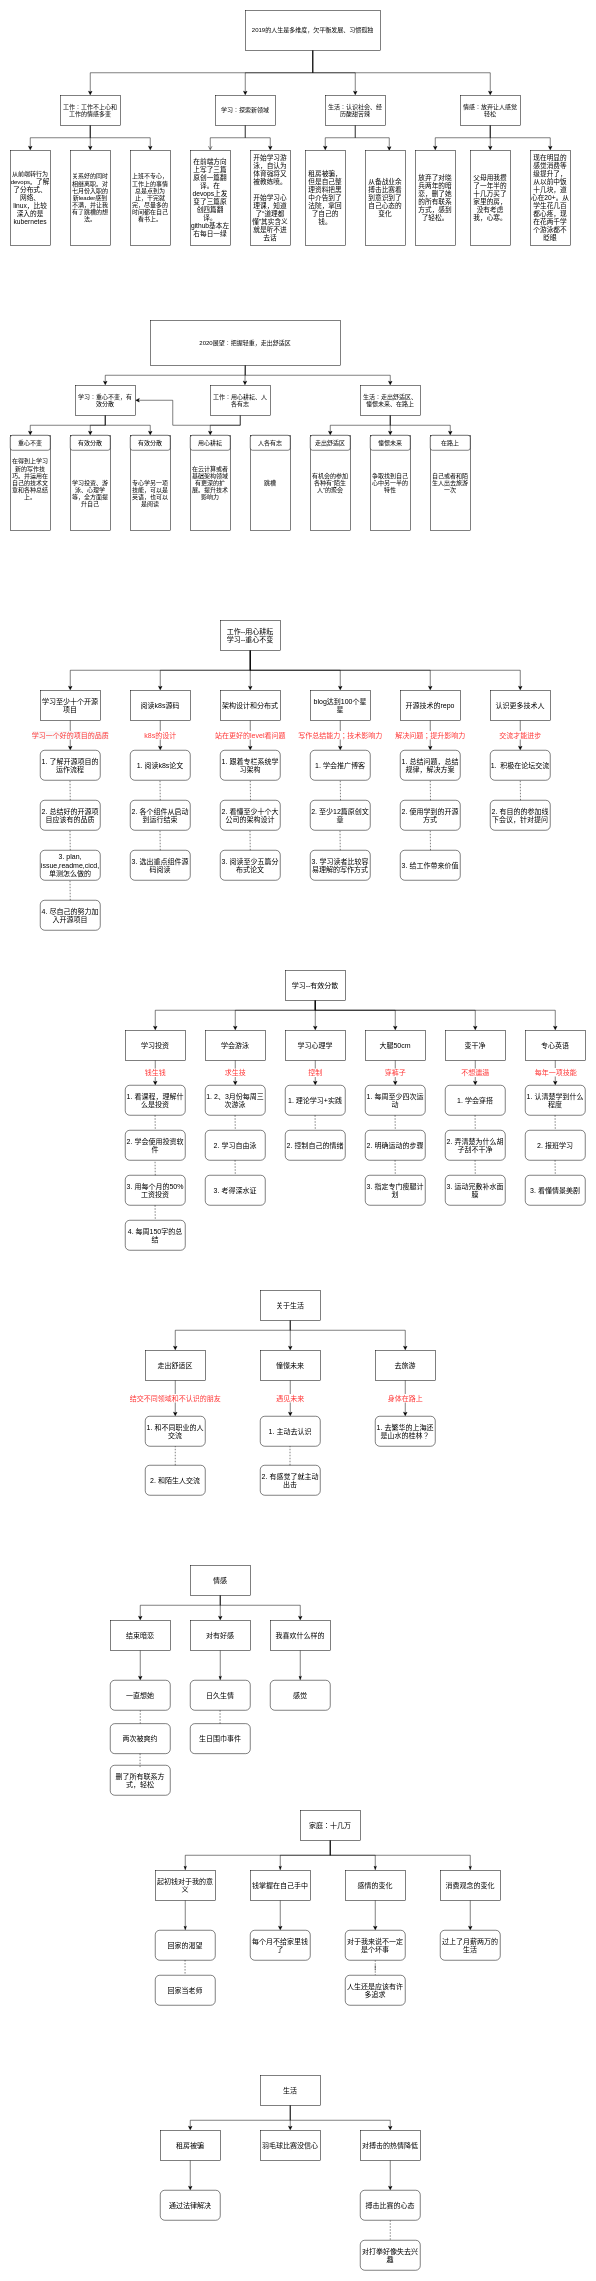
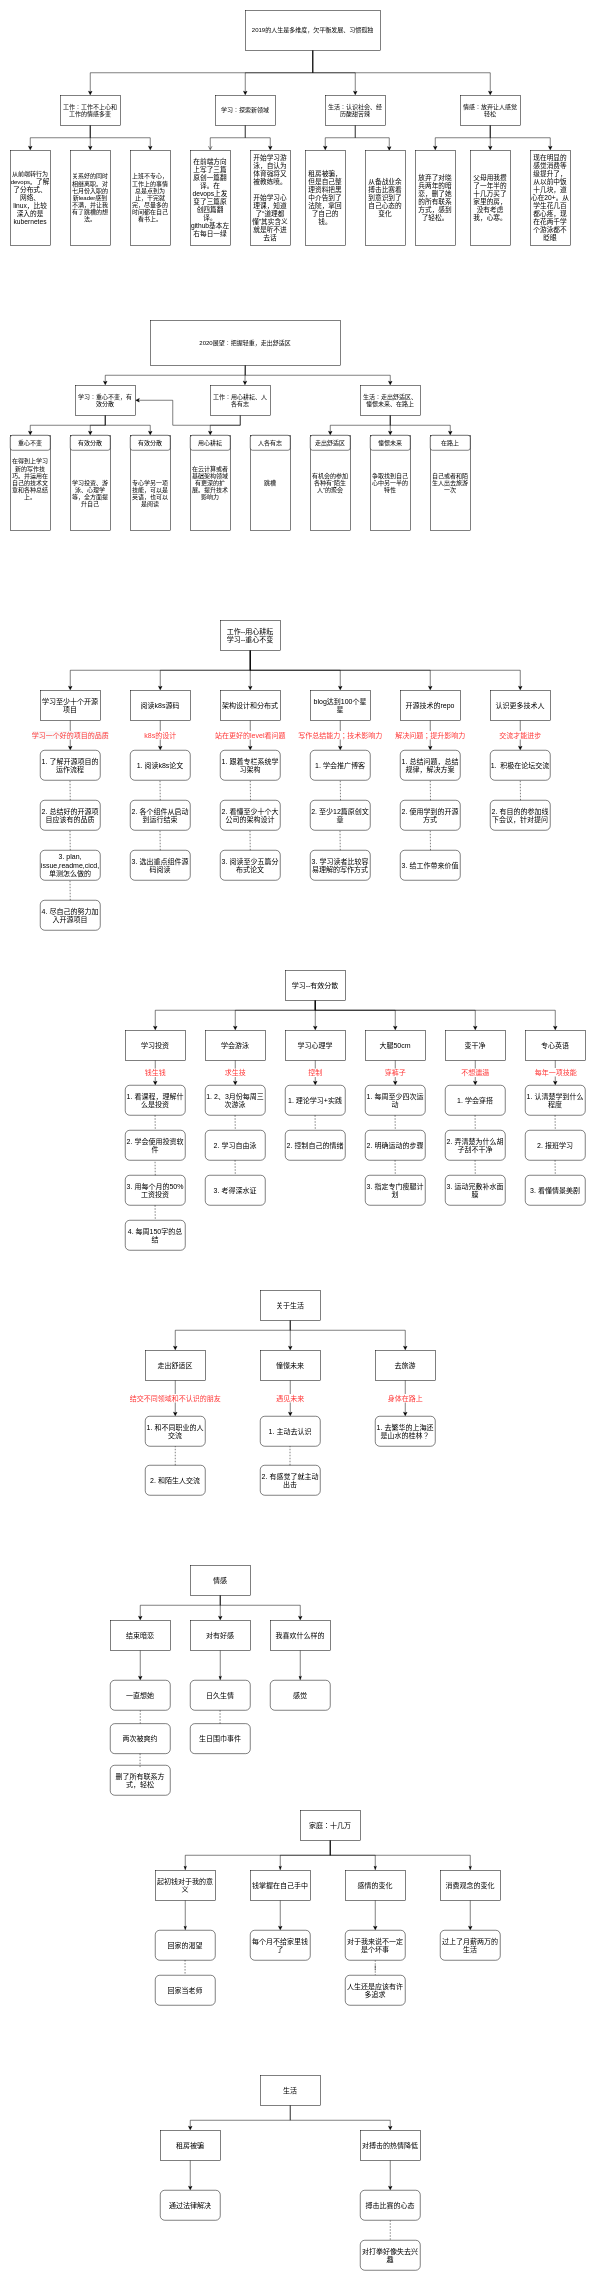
edge "生活" -> "羽毛球比赛没信心": removed
node "羽毛球比赛没信心": removed
